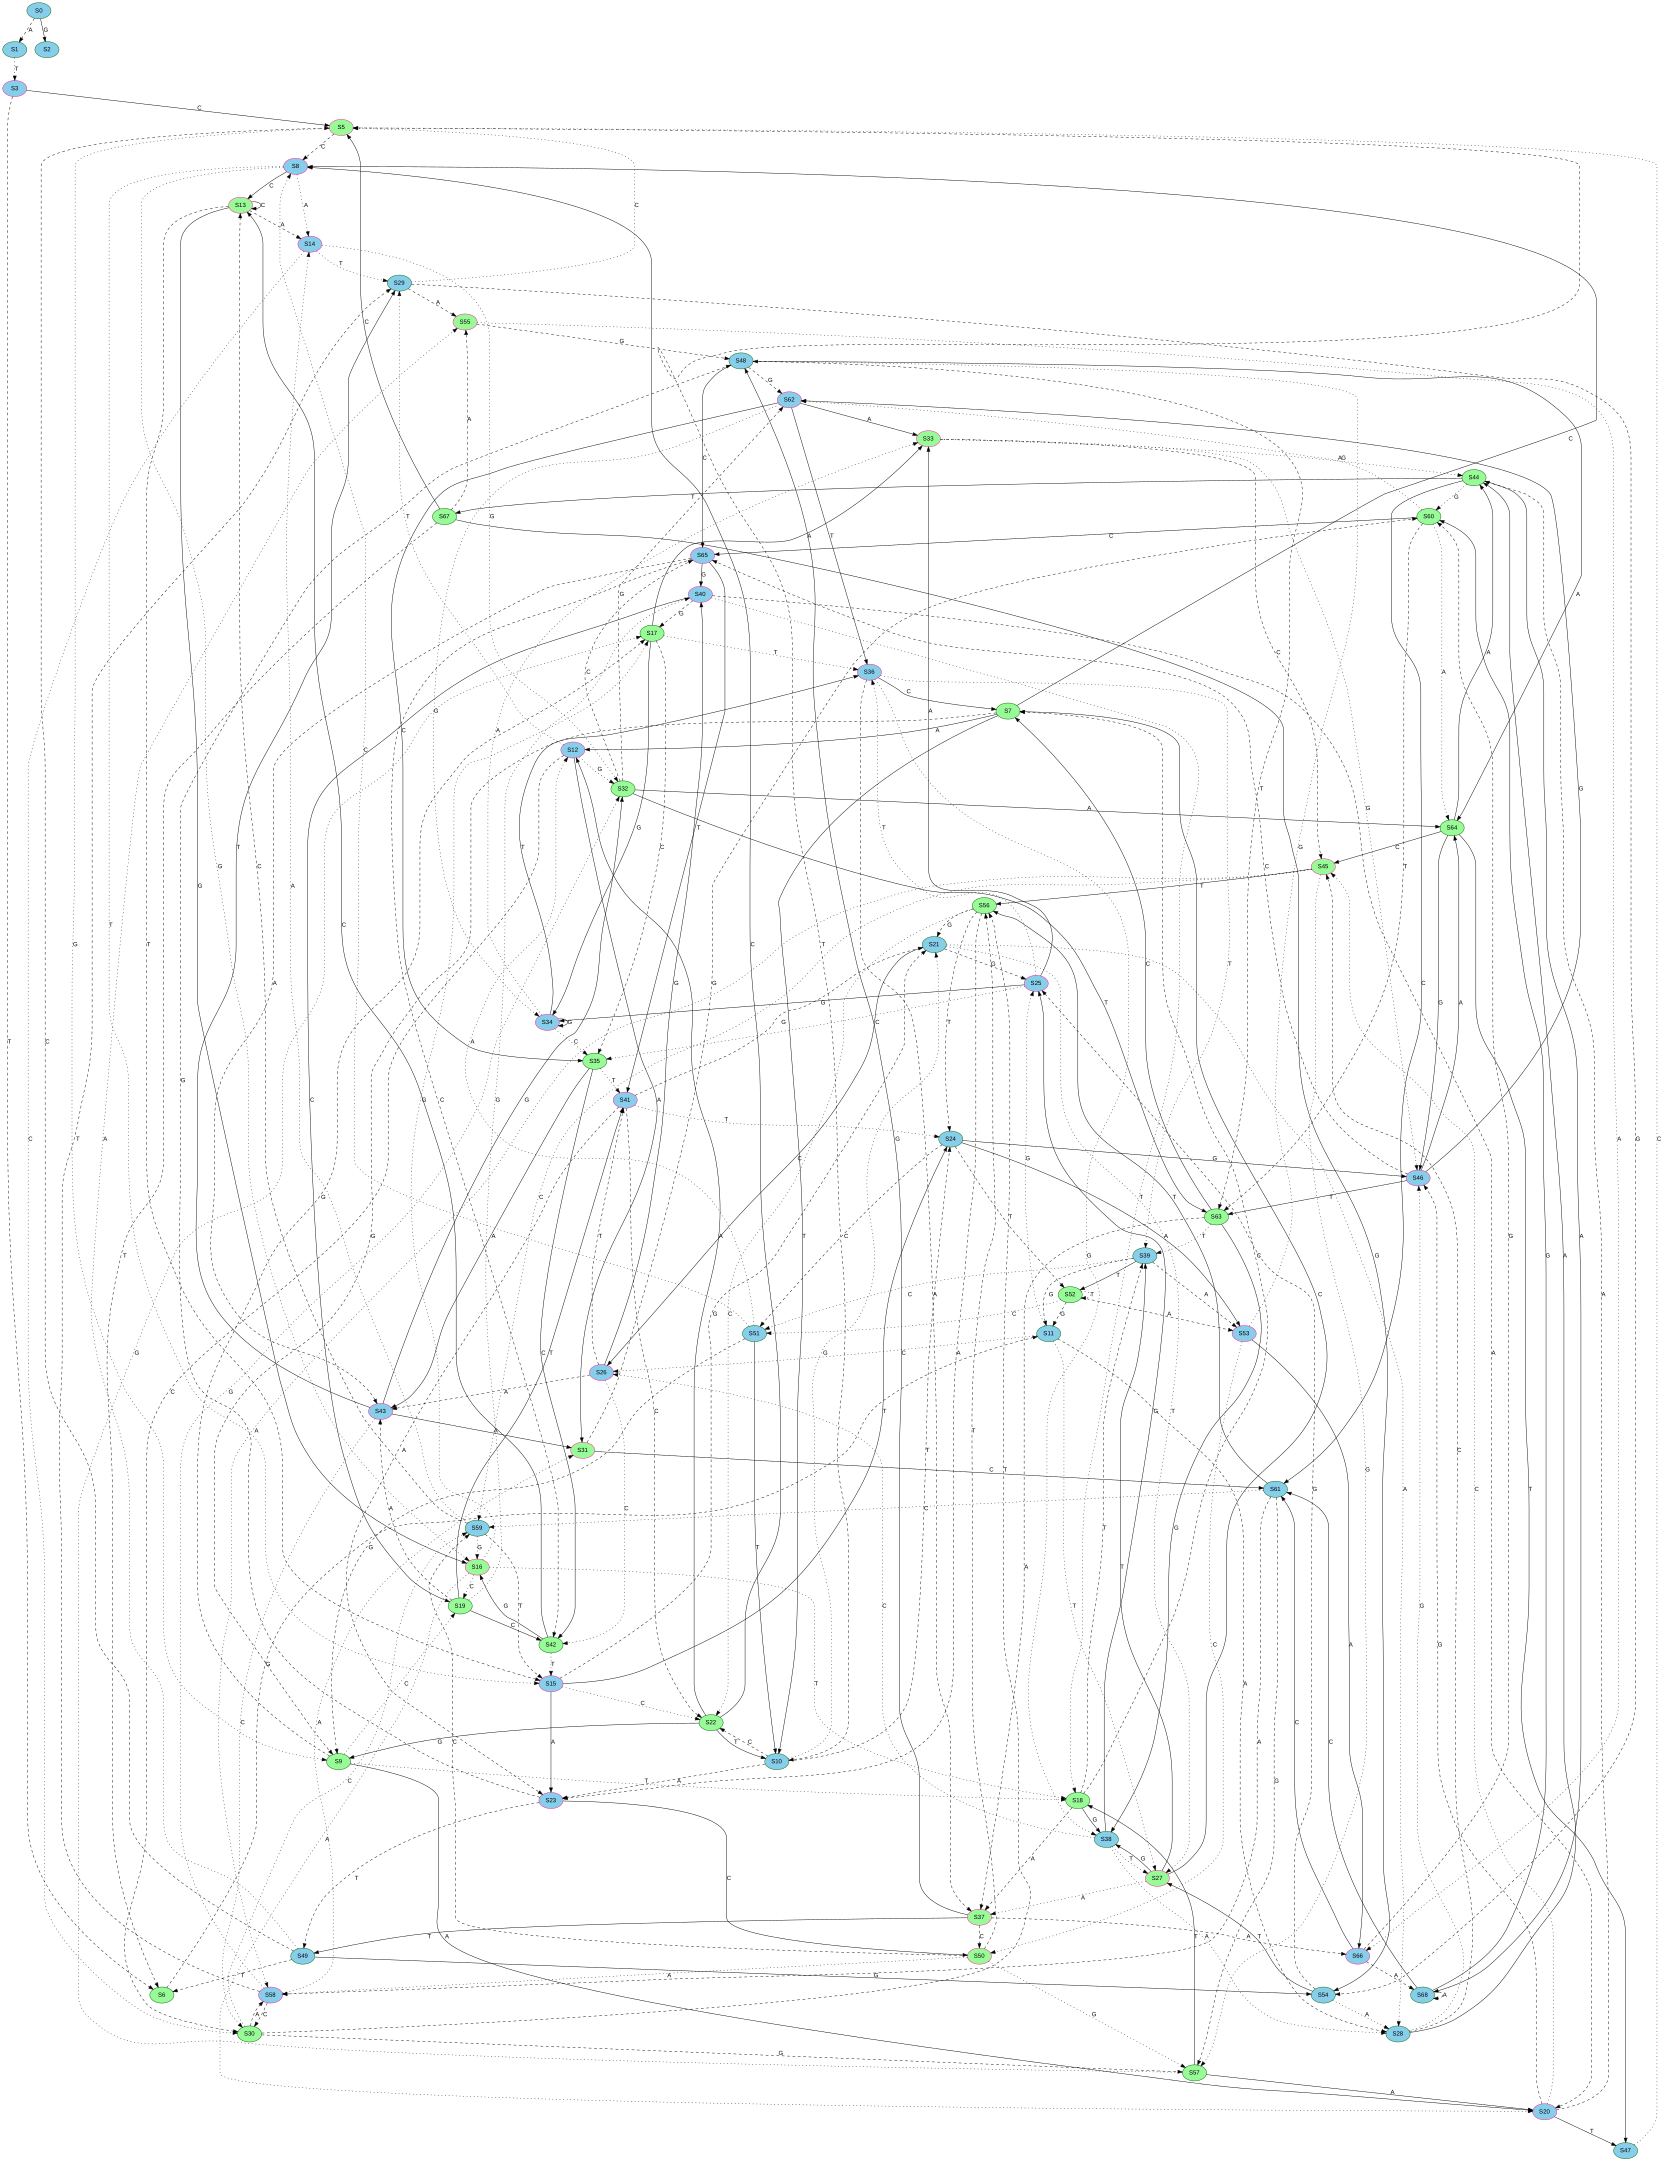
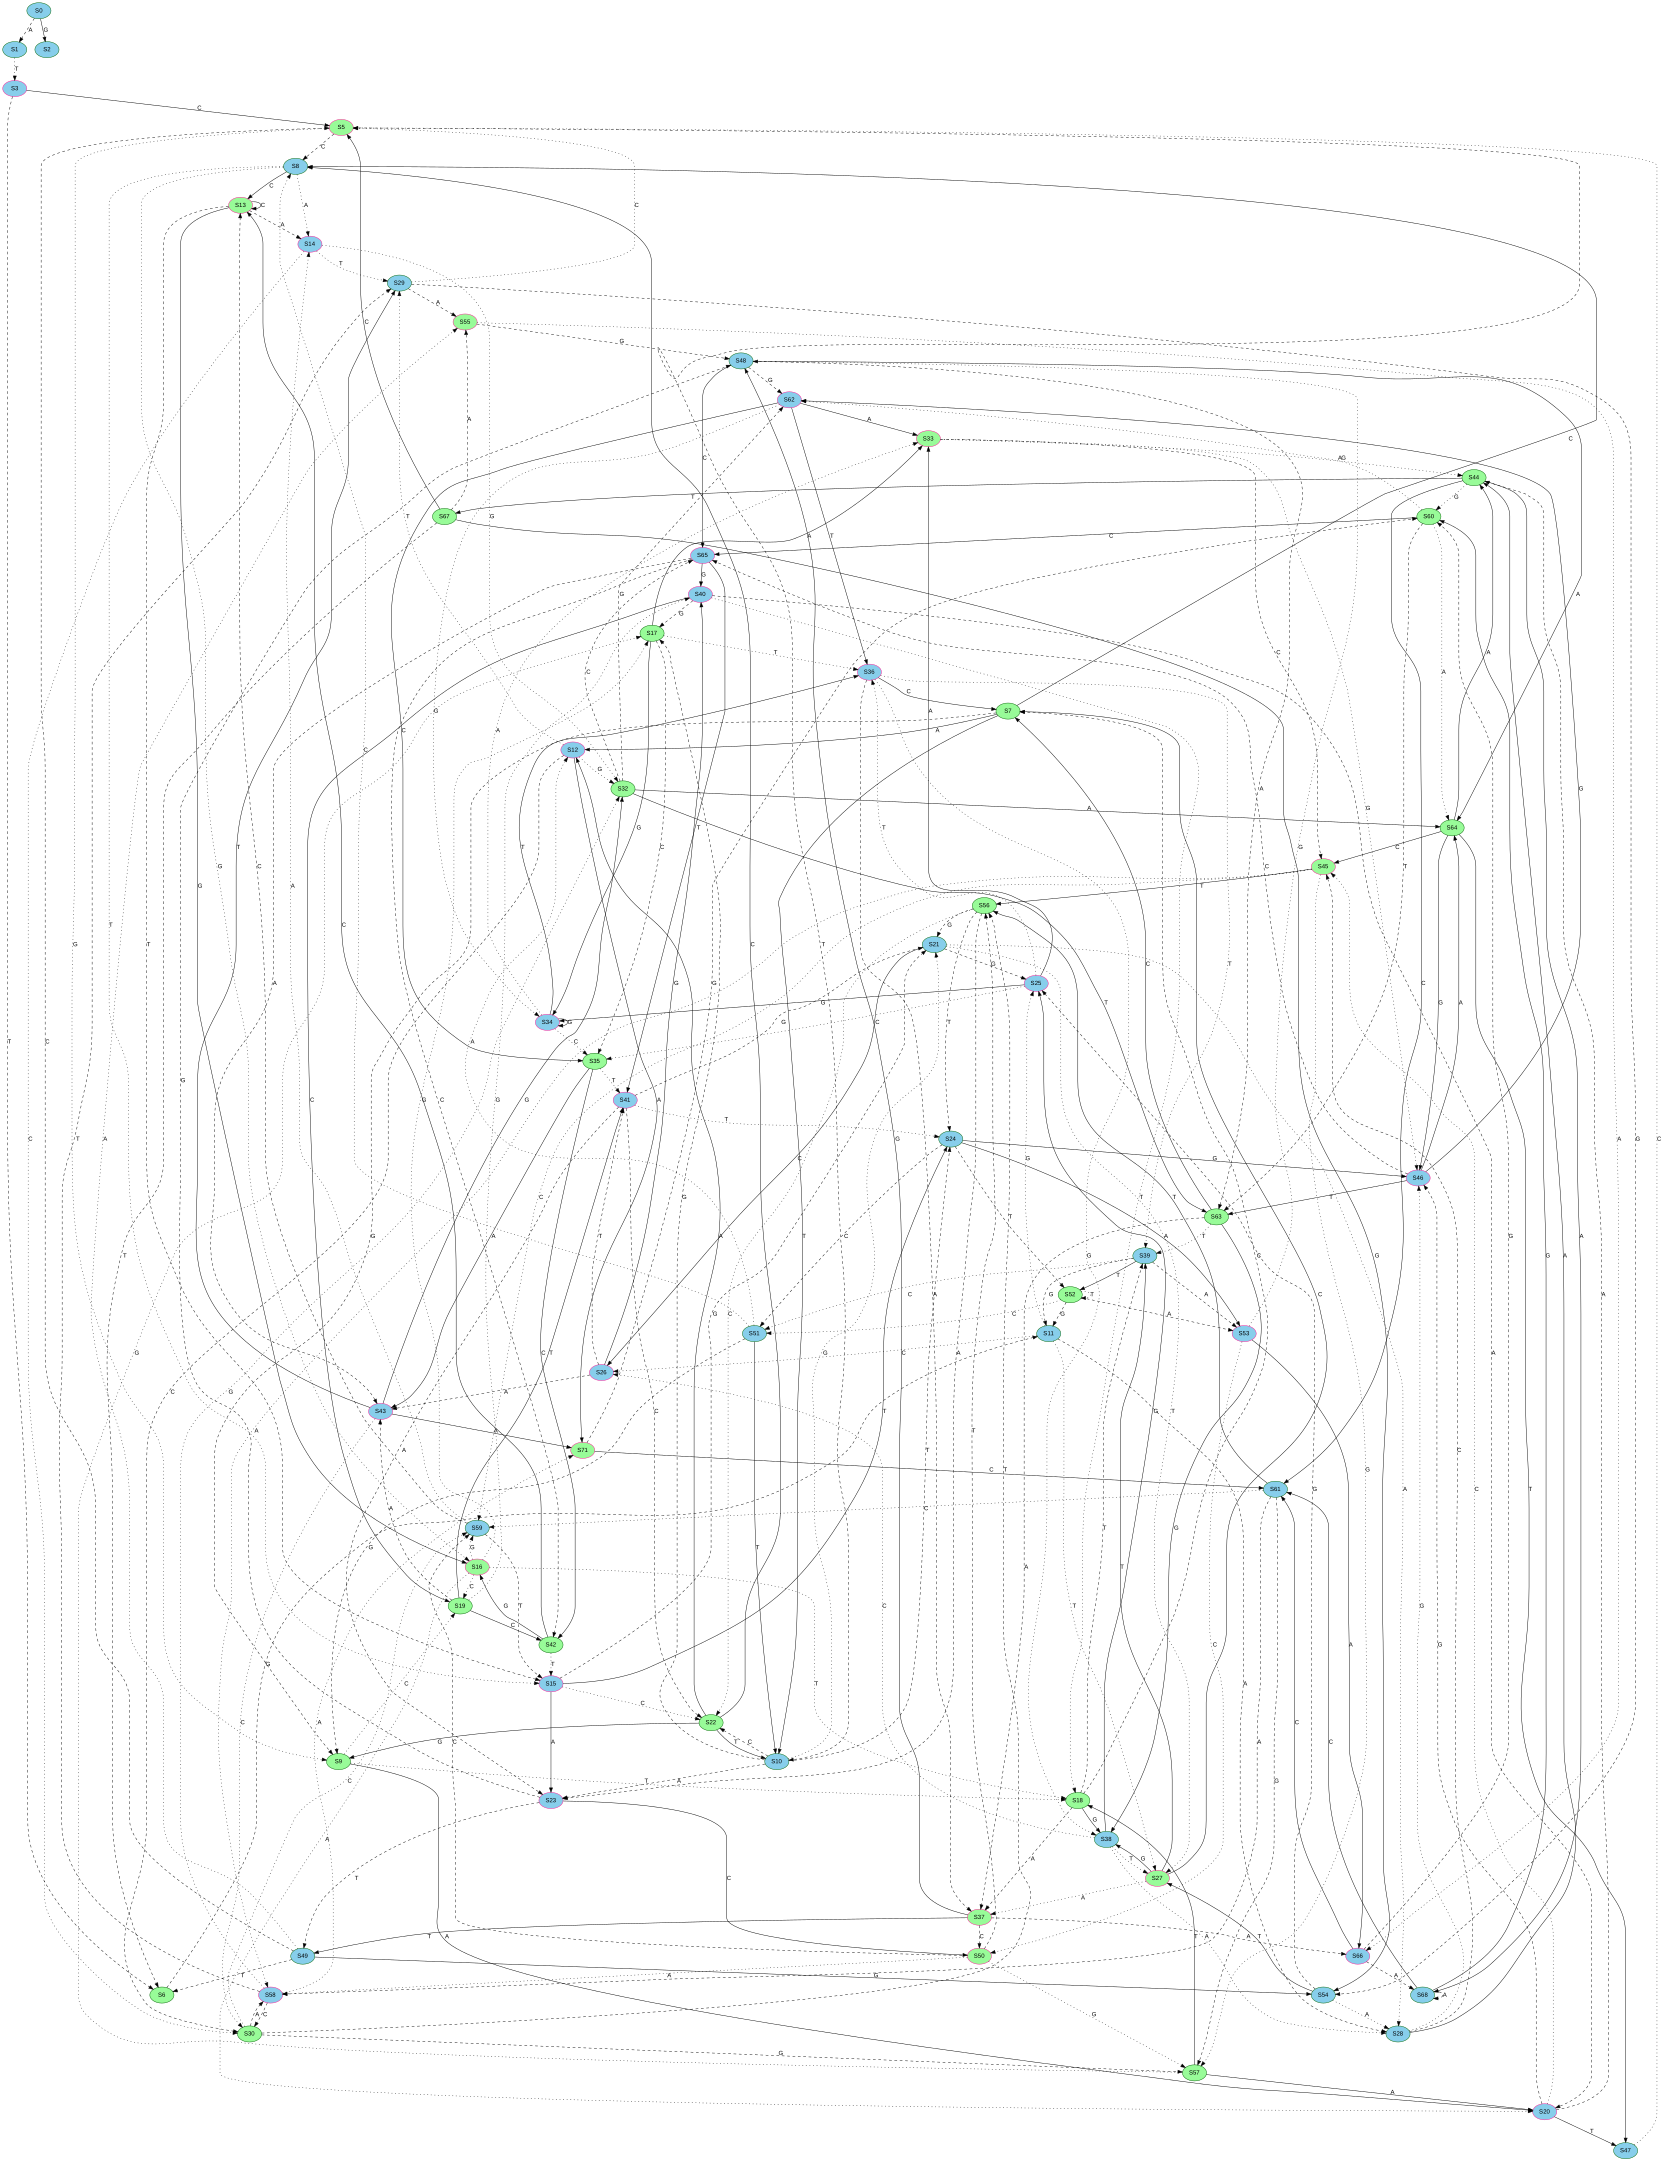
node "S8": color deeppink -> darkgreen
edge "S48" -> "S63": label "T" -> "A"
edge "S9" -> "S17": now "S10" -> "S17"
node "S31": label "S31" -> "S71"
edge "S26" -> "S42": removed, label "C"
edge "S59" -> "S16": reversed
